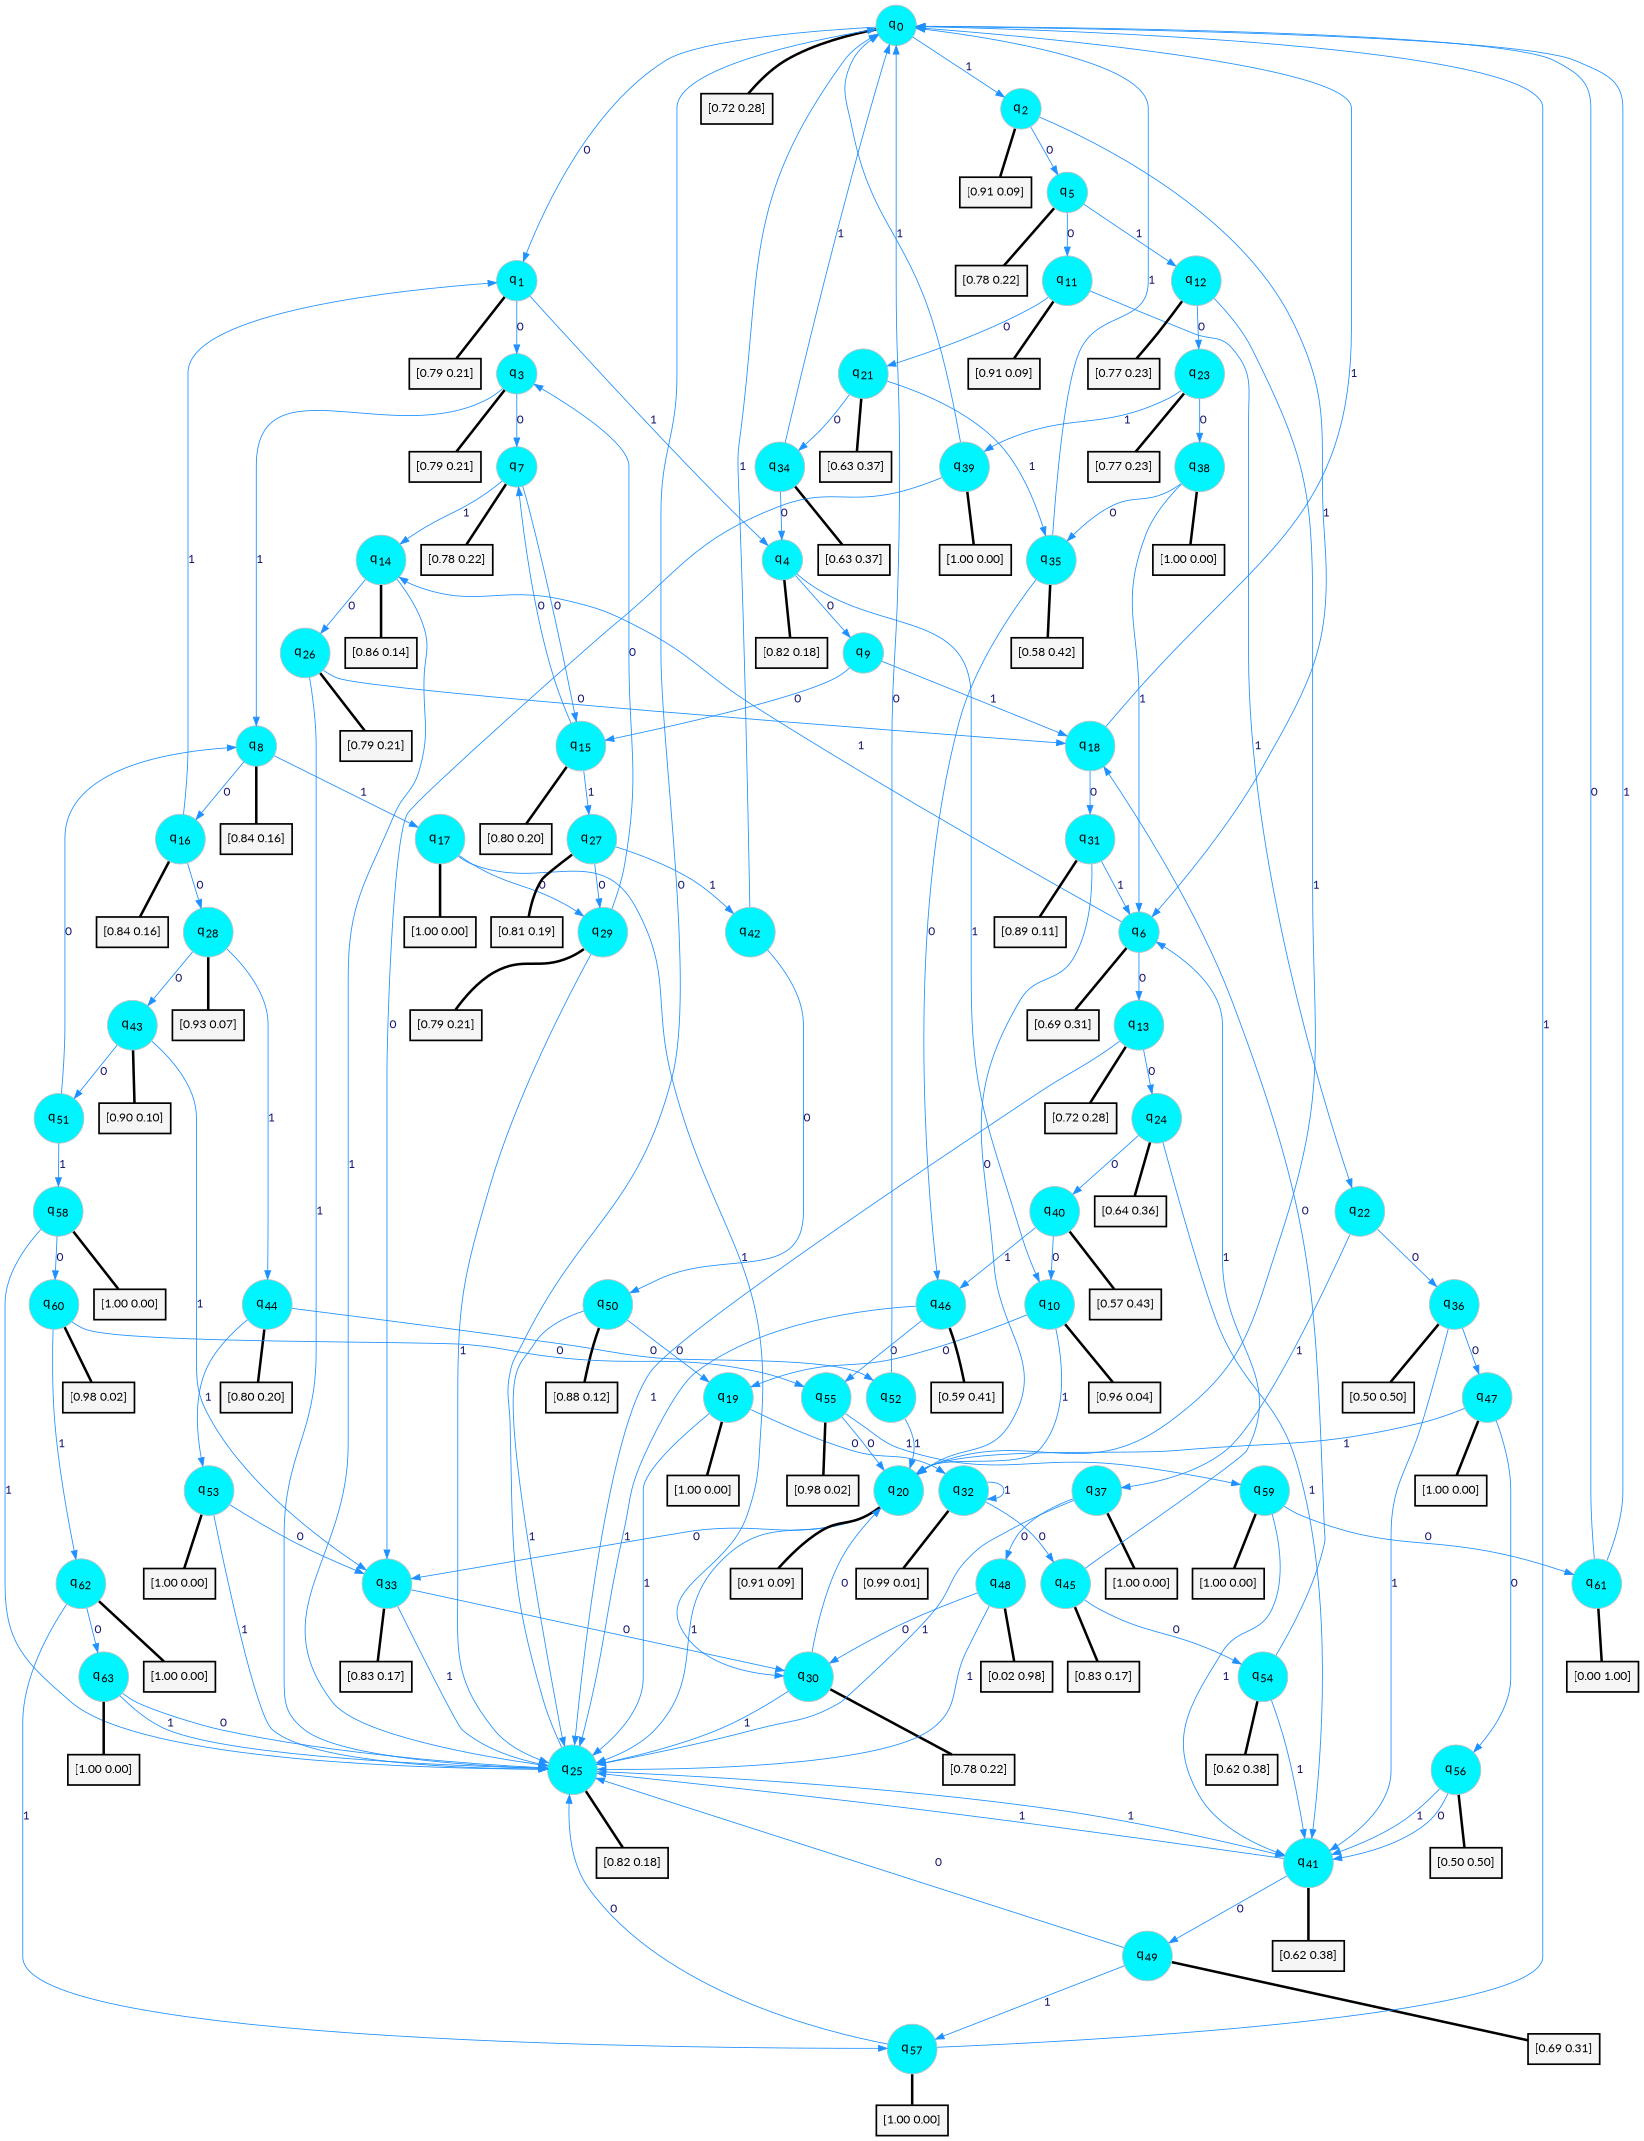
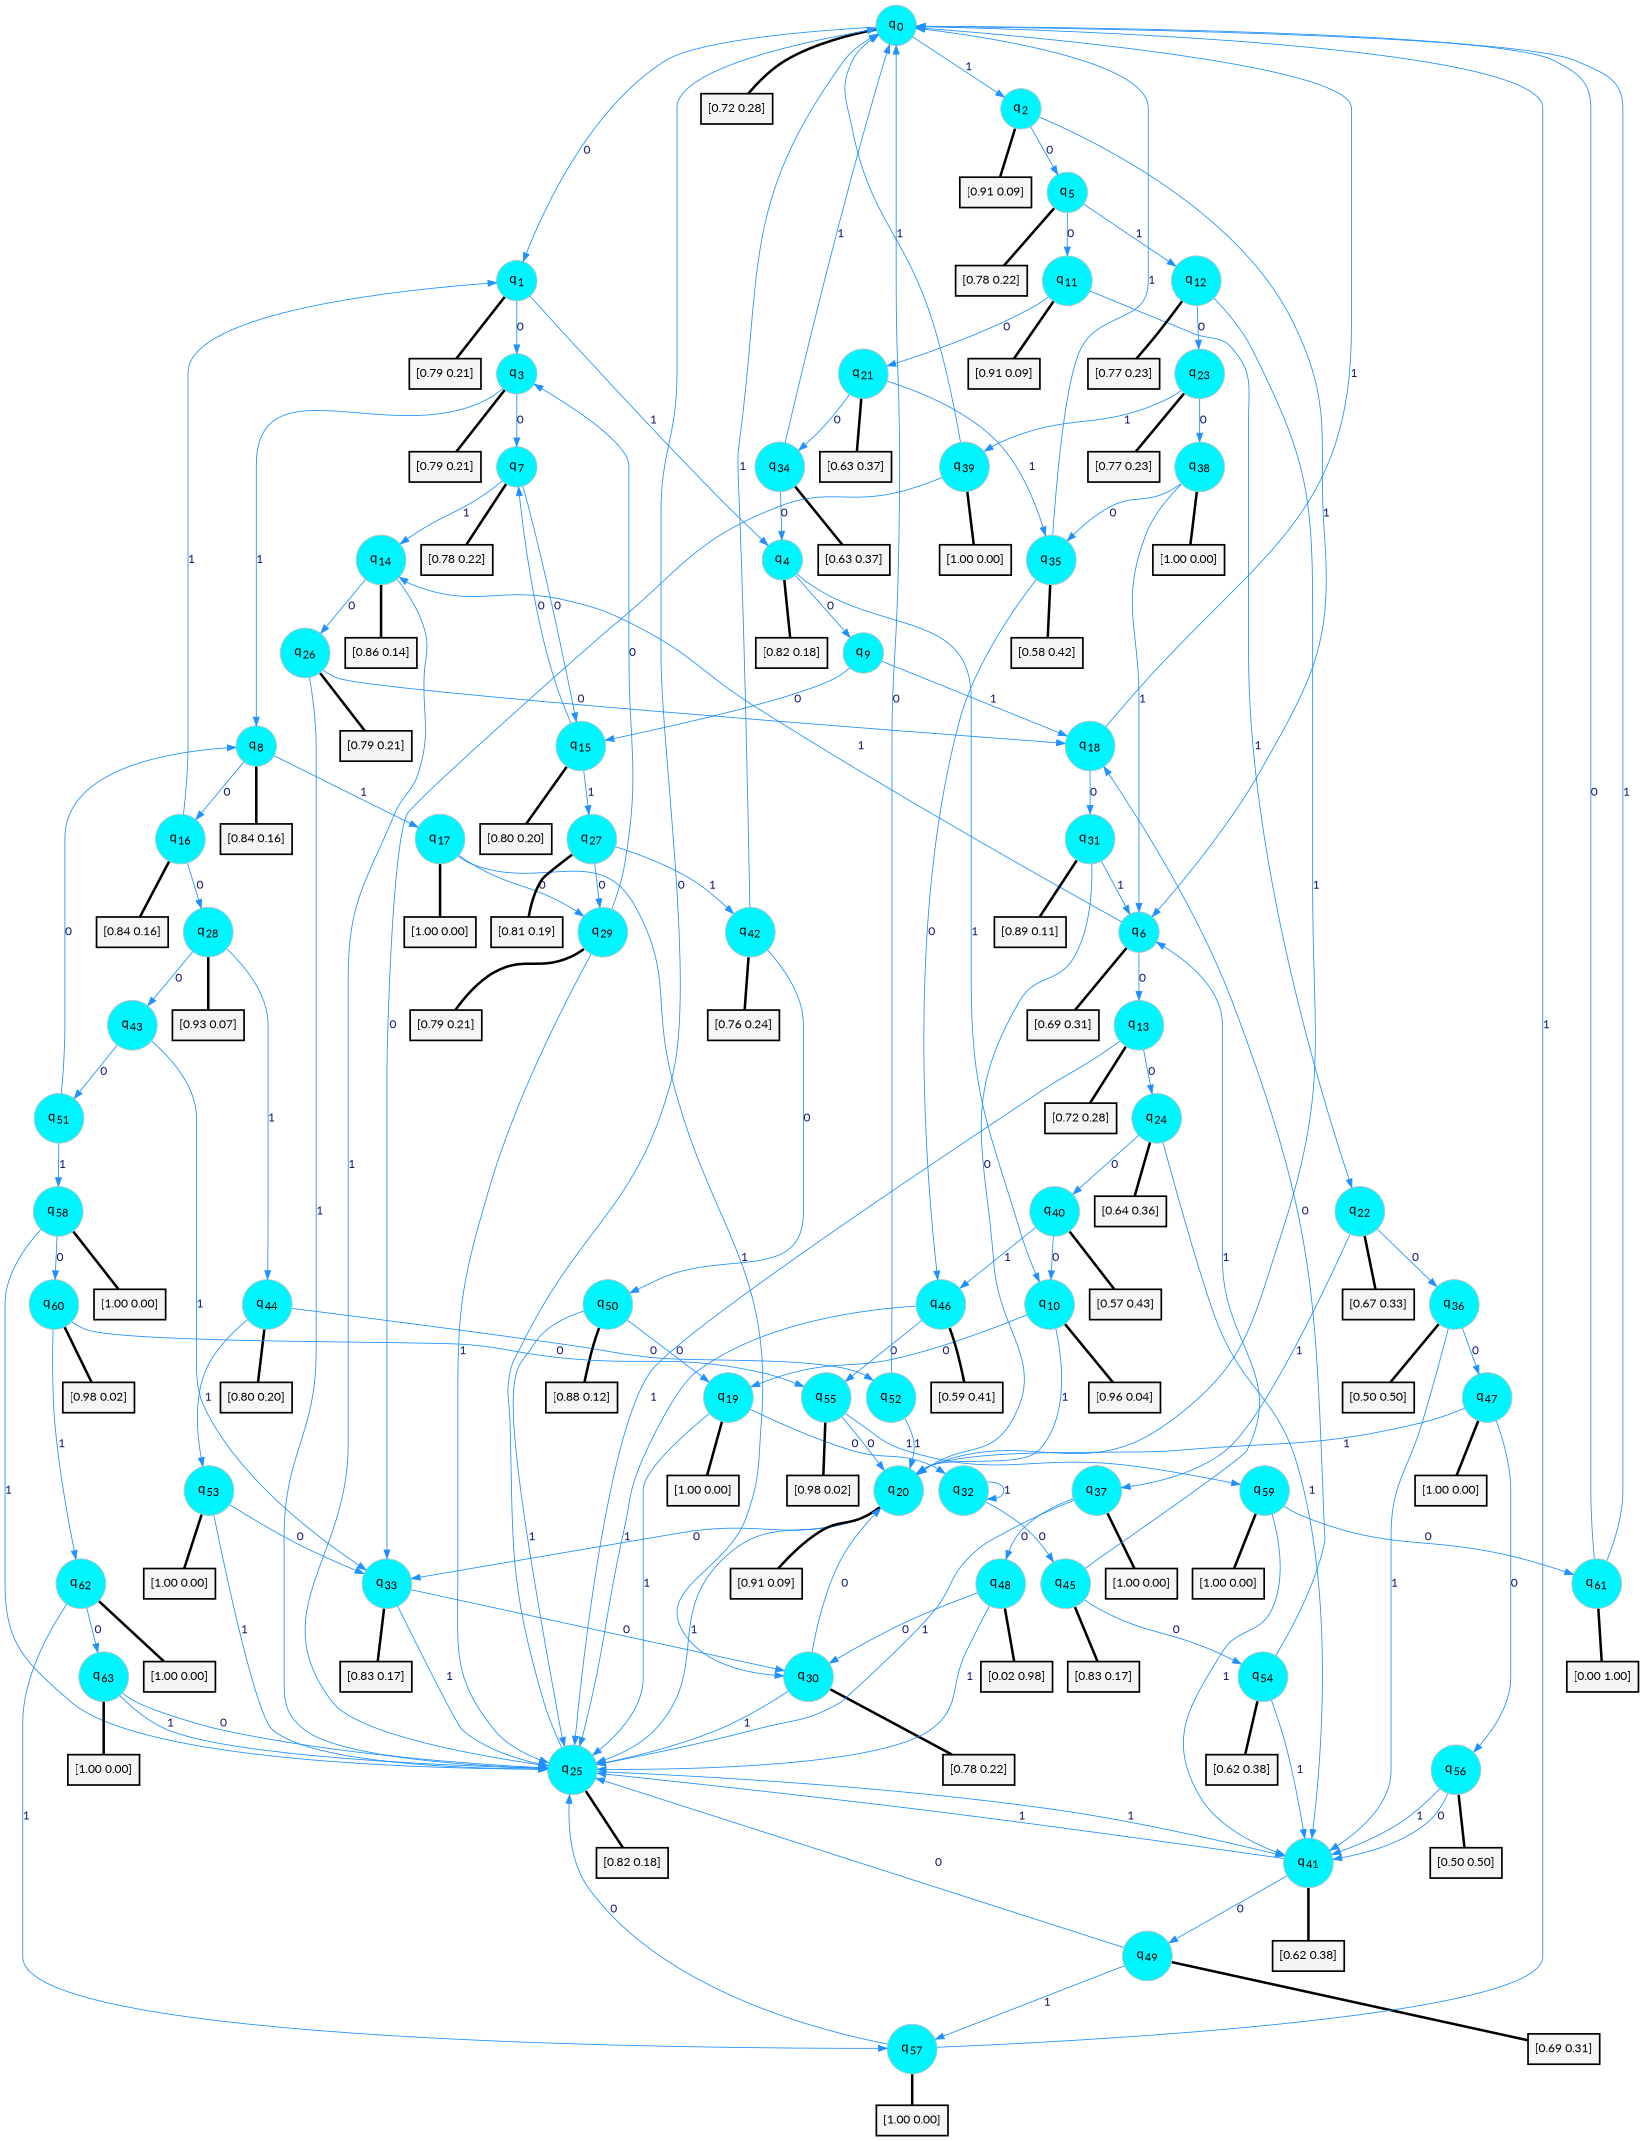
node "[0.76 0.24]": added
node "[0.90 0.10]": removed
node "[0.67 0.33]": added
node "[0.99 0.01]": removed
